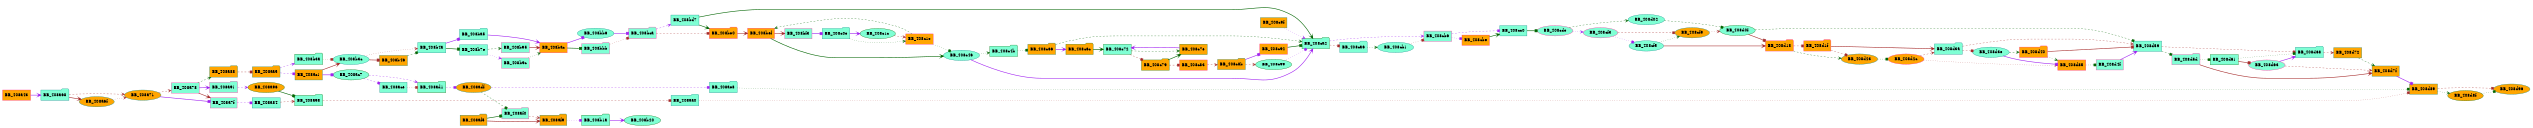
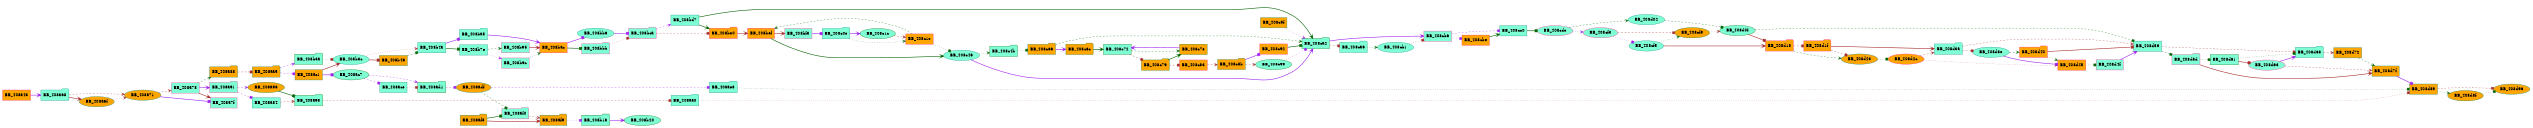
node "BB_408cf9": color teal -> darkgreen
edge "BB_408ca2" -> "BB_408cb6": style dashed -> bold
node "BB_408d85": label "BB_408d85" -> "BB_408d45"
edge "BB_408a7f" -> "BB_408a84": now "BB_408a91" -> "BB_408a84"
